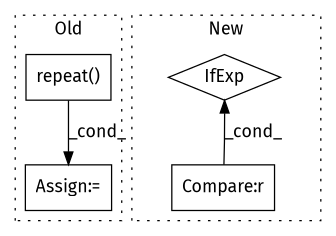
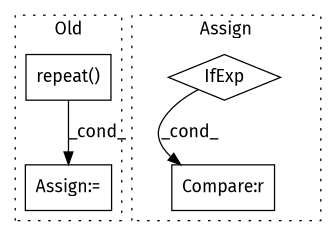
cluster "New": label "New" -> "Assign"
edge "Compare:r" -> "IfExp": reversed
